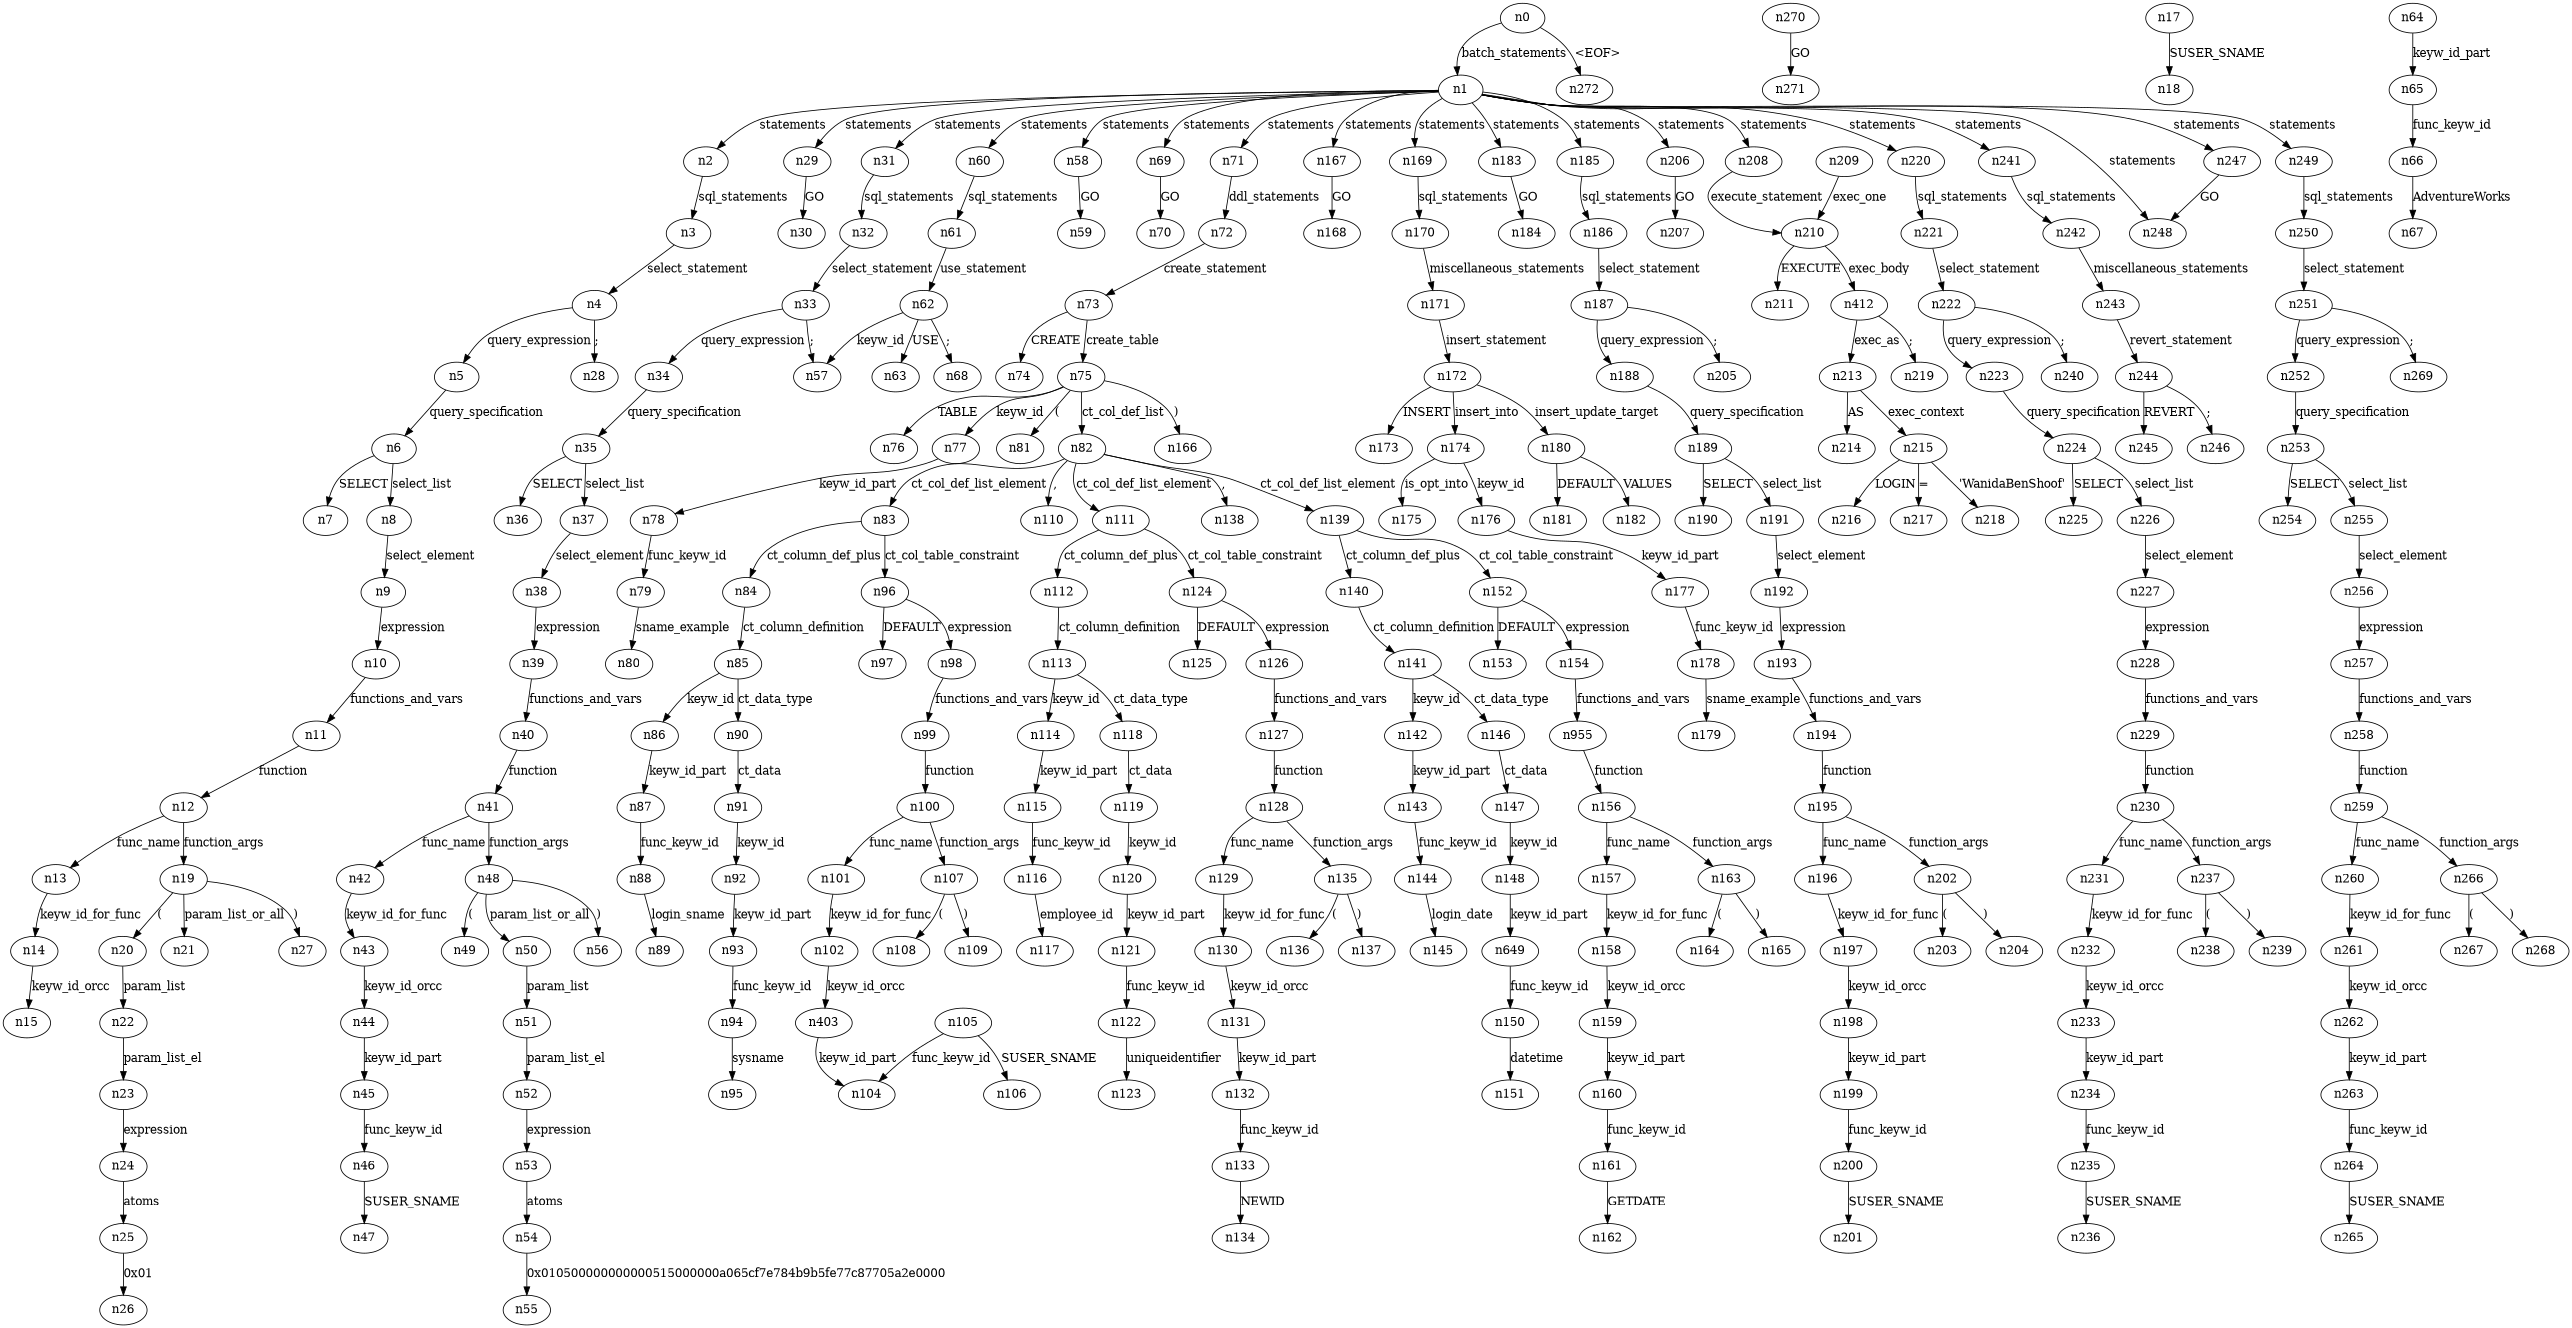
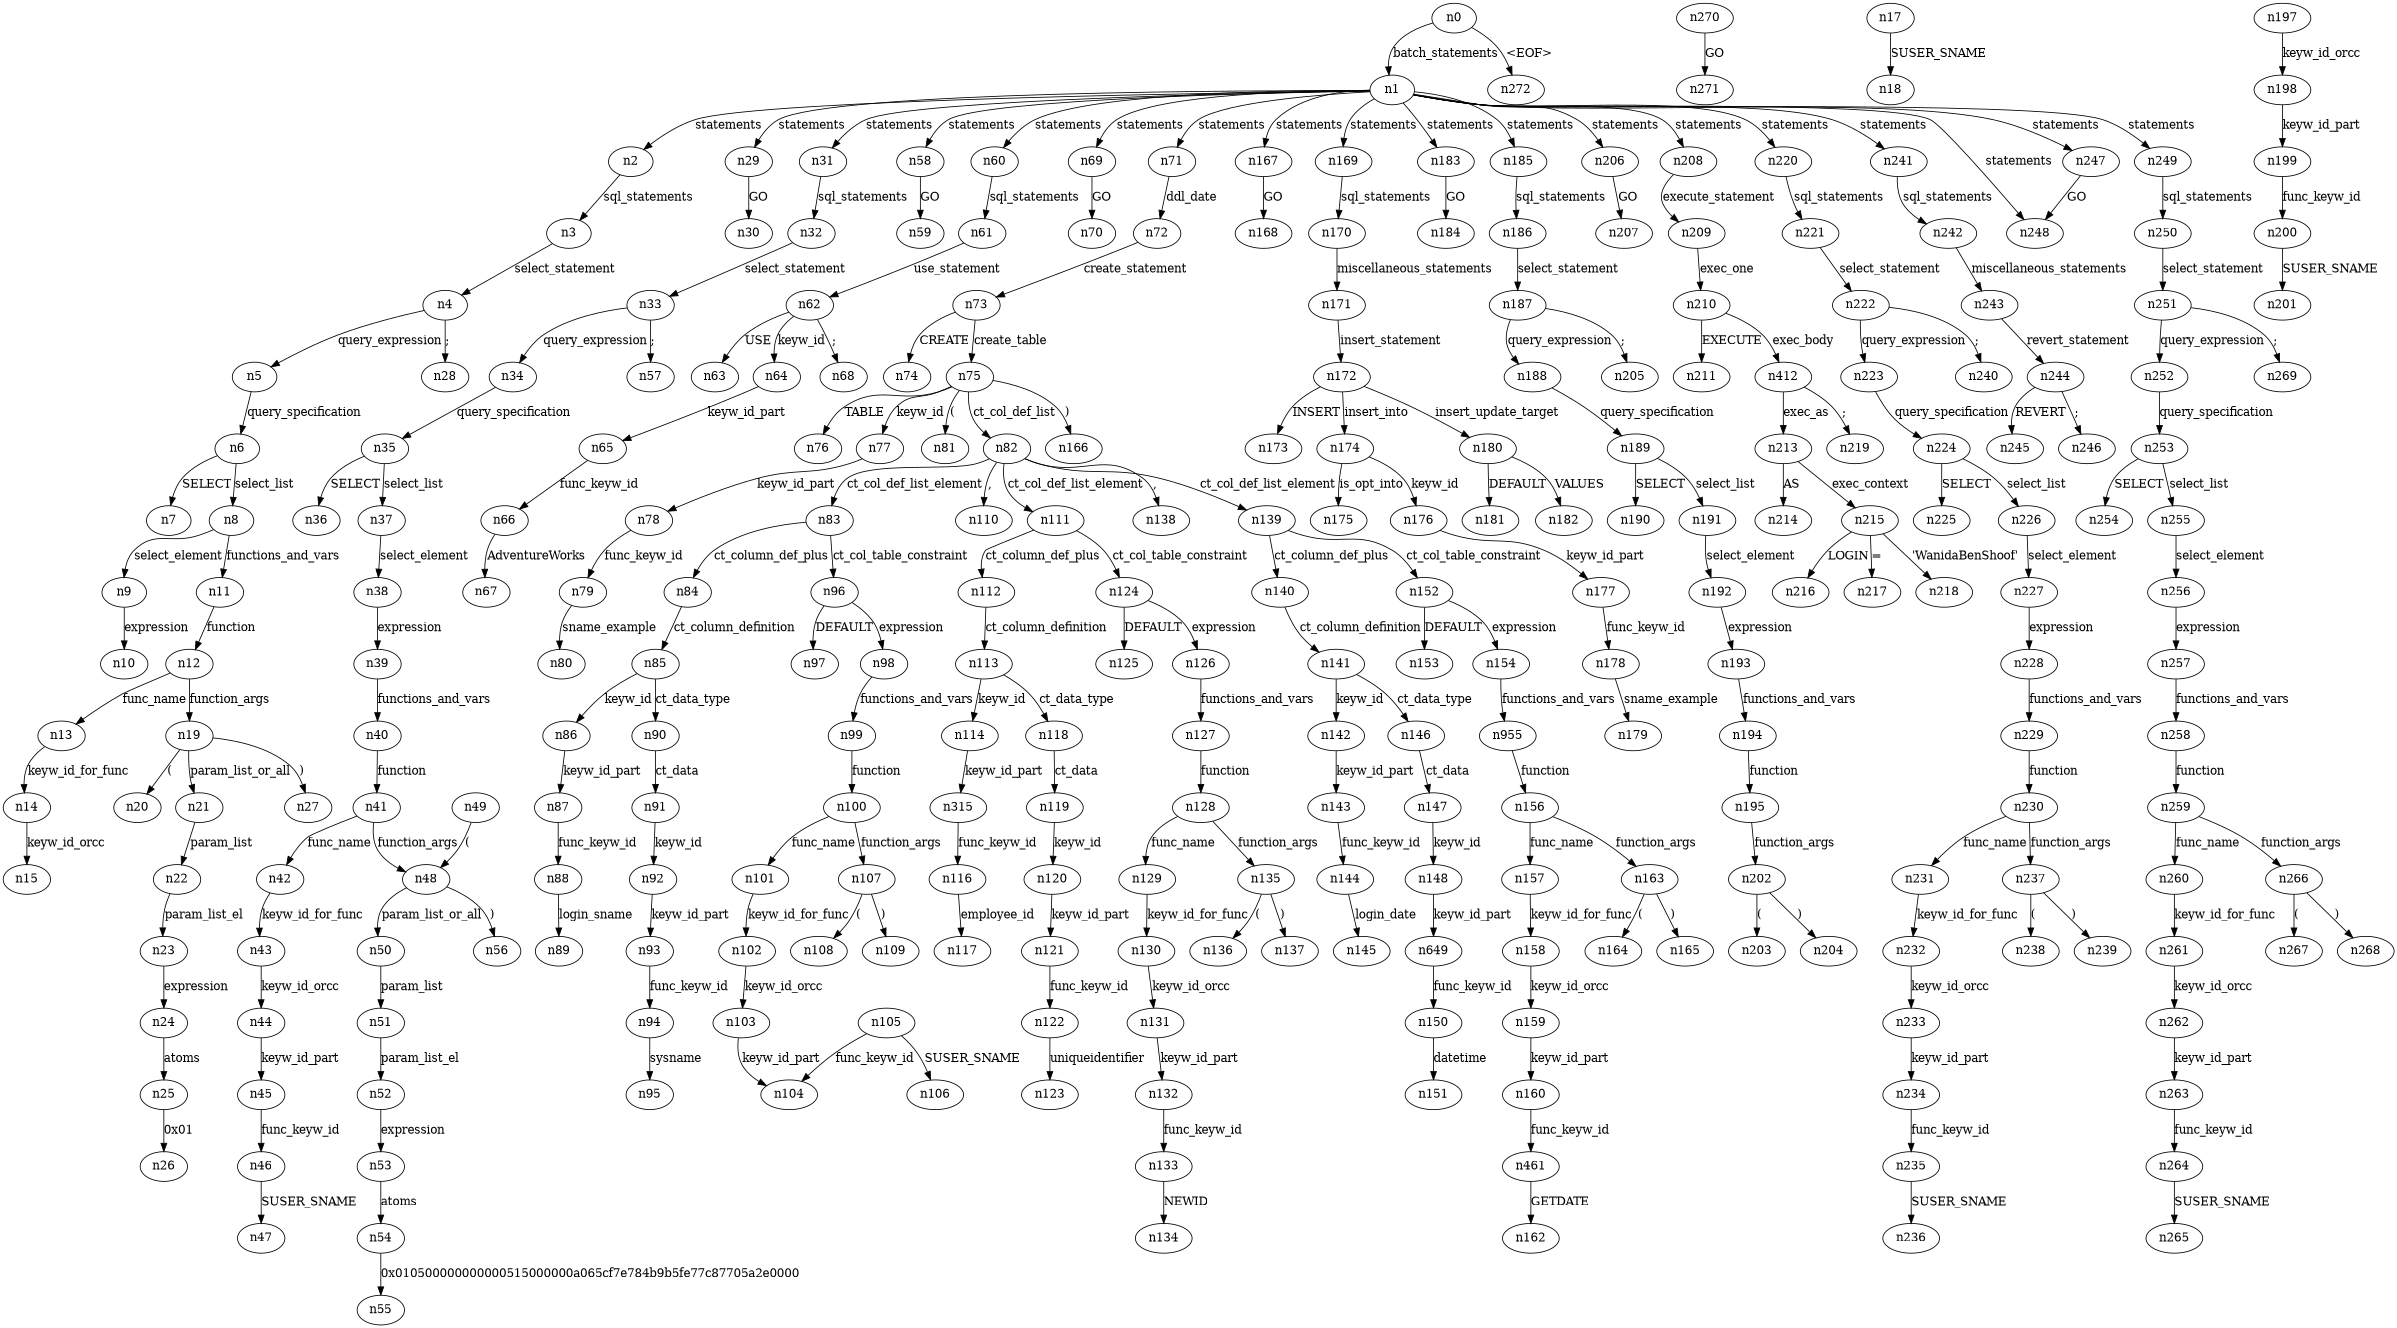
edge "n71" -> "n72": label "ddl_statements" -> "ddl_date"
edge "n208" -> "n210": now "n208" -> "n209"
edge "n62" -> "n57": now "n62" -> "n64"
edge "n10" -> "n11": now "n8" -> "n11"
node "n115": label "n115" -> "n315"
node "n196": removed
edge "n48" -> "n49": reversed
edge "n20" -> "n22": now "n21" -> "n22"
node "n403": label "n403" -> "n103"
node "n161": label "n161" -> "n461"
